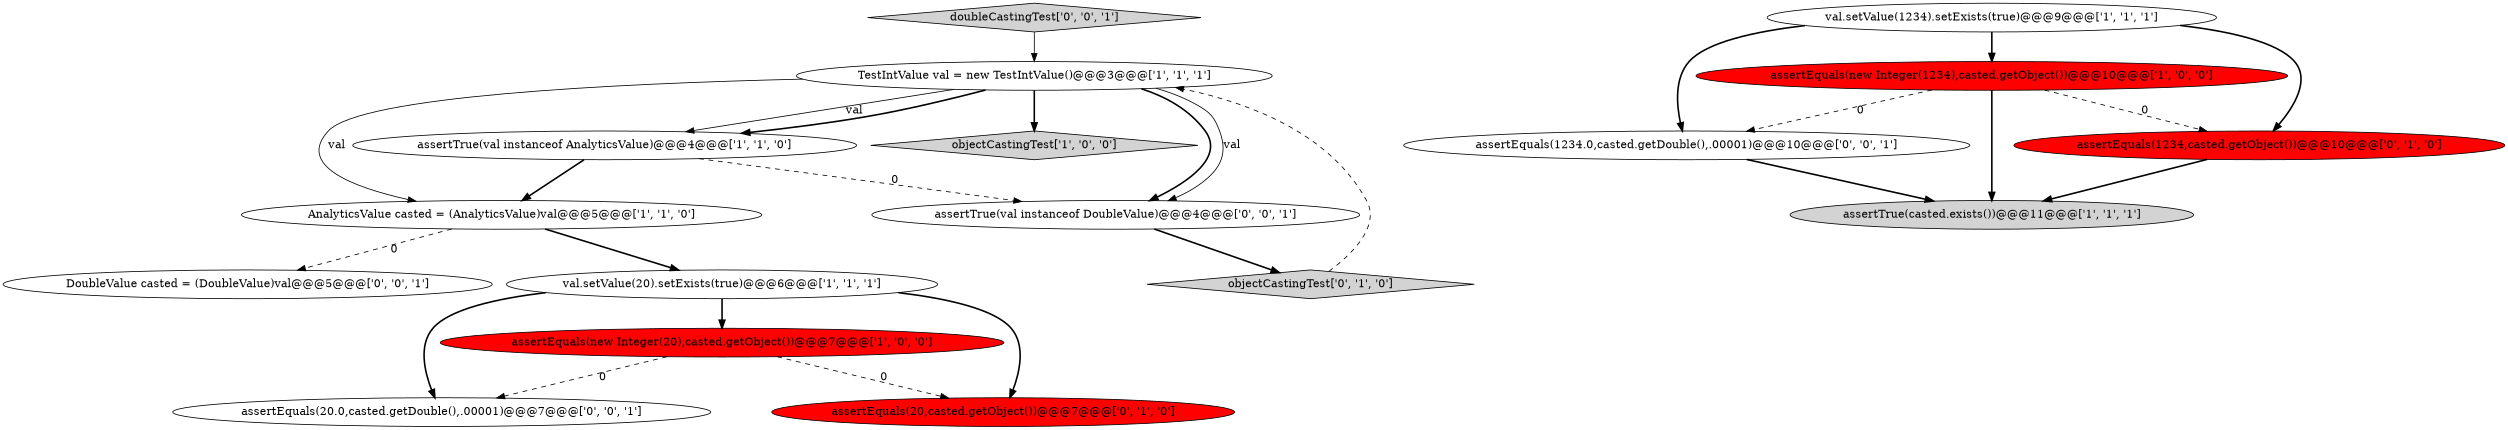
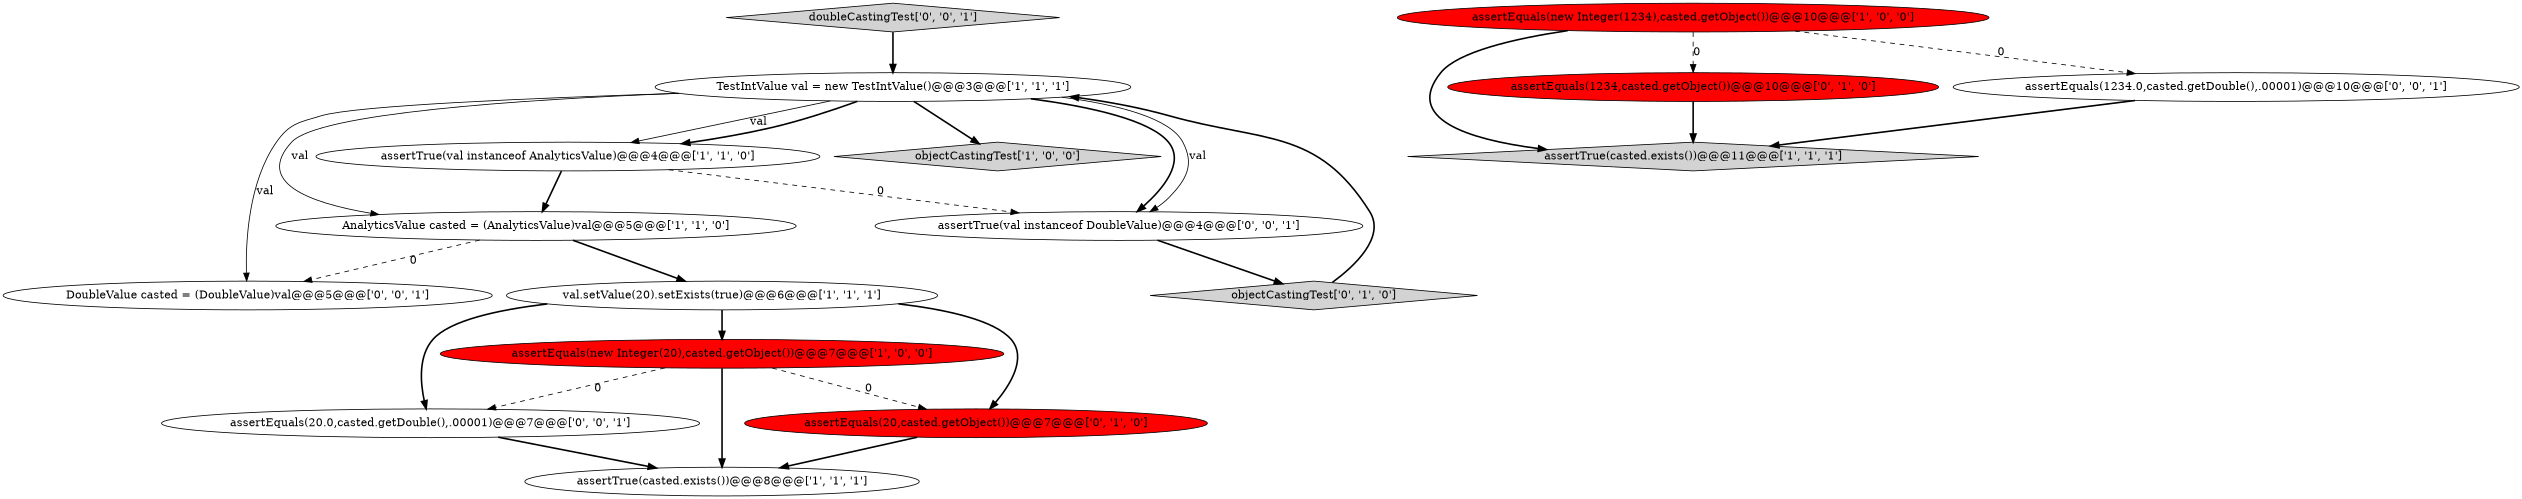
node "val.setValue(1234).setExists(true)@@@9@@@['1', '1', '1']": removed
edge "doubleCastingTest['0', '0', '1']" -> "TestIntValue val = new TestIntValue()@@@3@@@['1', '1', '1']": style solid -> bold
edge "TestIntValue val = new TestIntValue()@@@3@@@['1', '1', '1']" -> "DoubleValue casted = (DoubleValue)val@@@5@@@['0', '0', '1']": added, label "val"
edge "objectCastingTest['0', '1', '0']" -> "TestIntValue val = new TestIntValue()@@@3@@@['1', '1', '1']": style dashed -> bold
node "assertTrue(casted.exists())@@@11@@@['1', '1', '1']": shape ellipse -> diamond
node "assertTrue(casted.exists())@@@8@@@['1', '1', '1']": added
